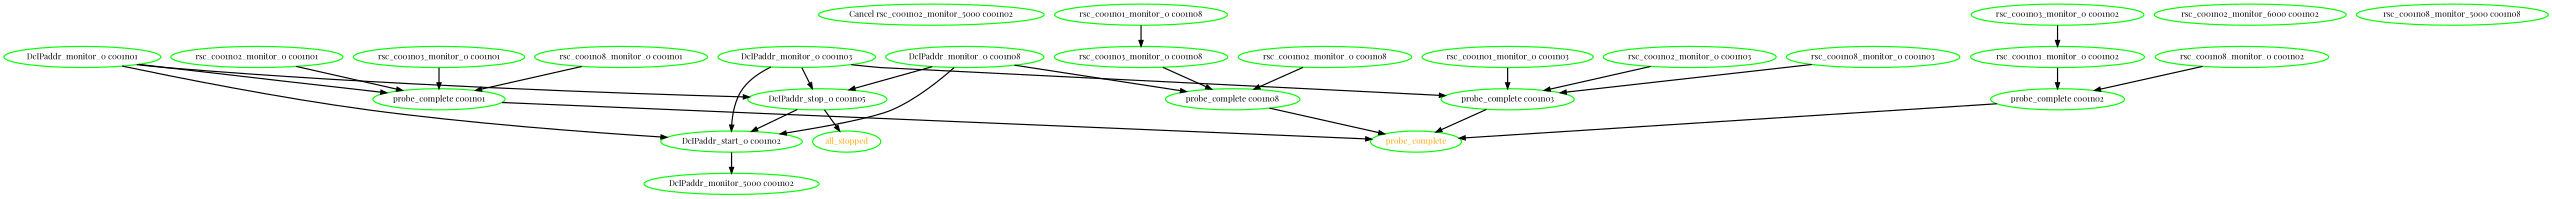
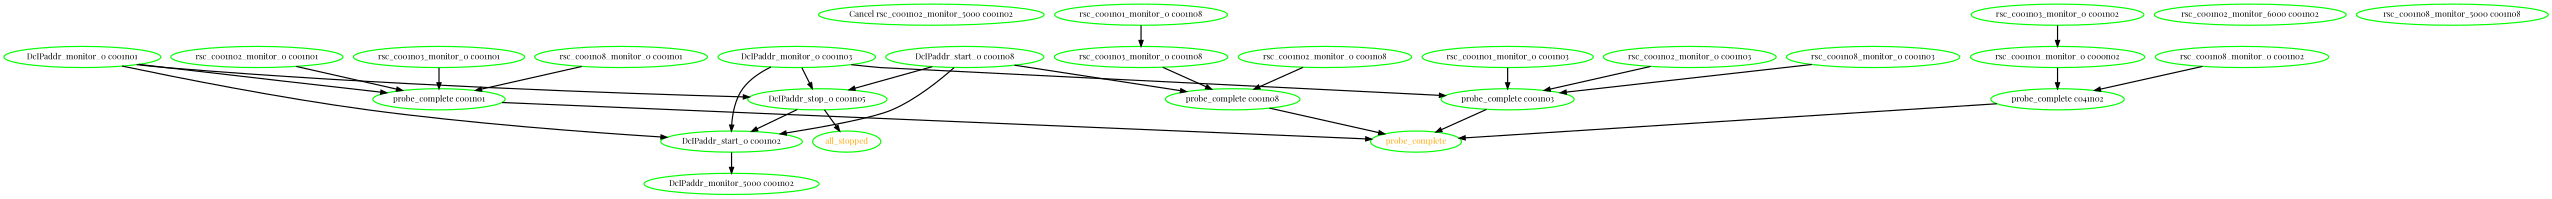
node "DcIPaddr_monitor_0 c001n08": label "DcIPaddr_monitor_0 c001n08" -> "DcIPaddr_start_0 c001n08"
node "rsc_c001n01_monitor_0 c001n02": label "rsc_c001n01_monitor_0 c001n02" -> "rsc_c001n01_monitor_0 c000n02"
node "probe_complete c001n02": label "probe_complete c001n02" -> "probe_complete c041n02"
